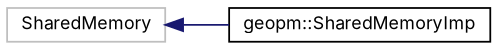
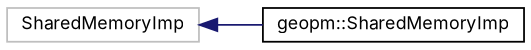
node "SharedMemory": label "SharedMemory" -> "SharedMemoryImp"
